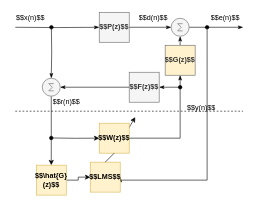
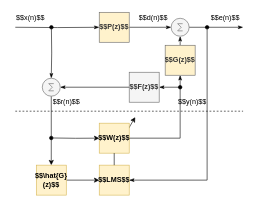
node "$$P(z)$$": fillcolor #f5f5f5 -> #fff2cc
node "$$y(n)$$": moved (201, 108) -> (192, 102)
node "$$LMS$$": moved (105, 177) -> (114, 180)
